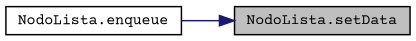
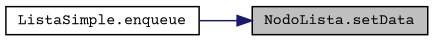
node "NodoLista.enqueue": label "NodoLista.enqueue" -> "ListaSimple.enqueue"
